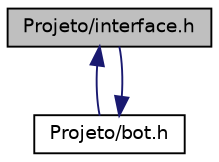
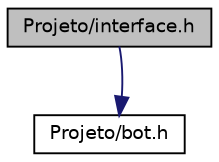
edge "Projeto/bot.h" -> "Projeto/interface.h": removed
